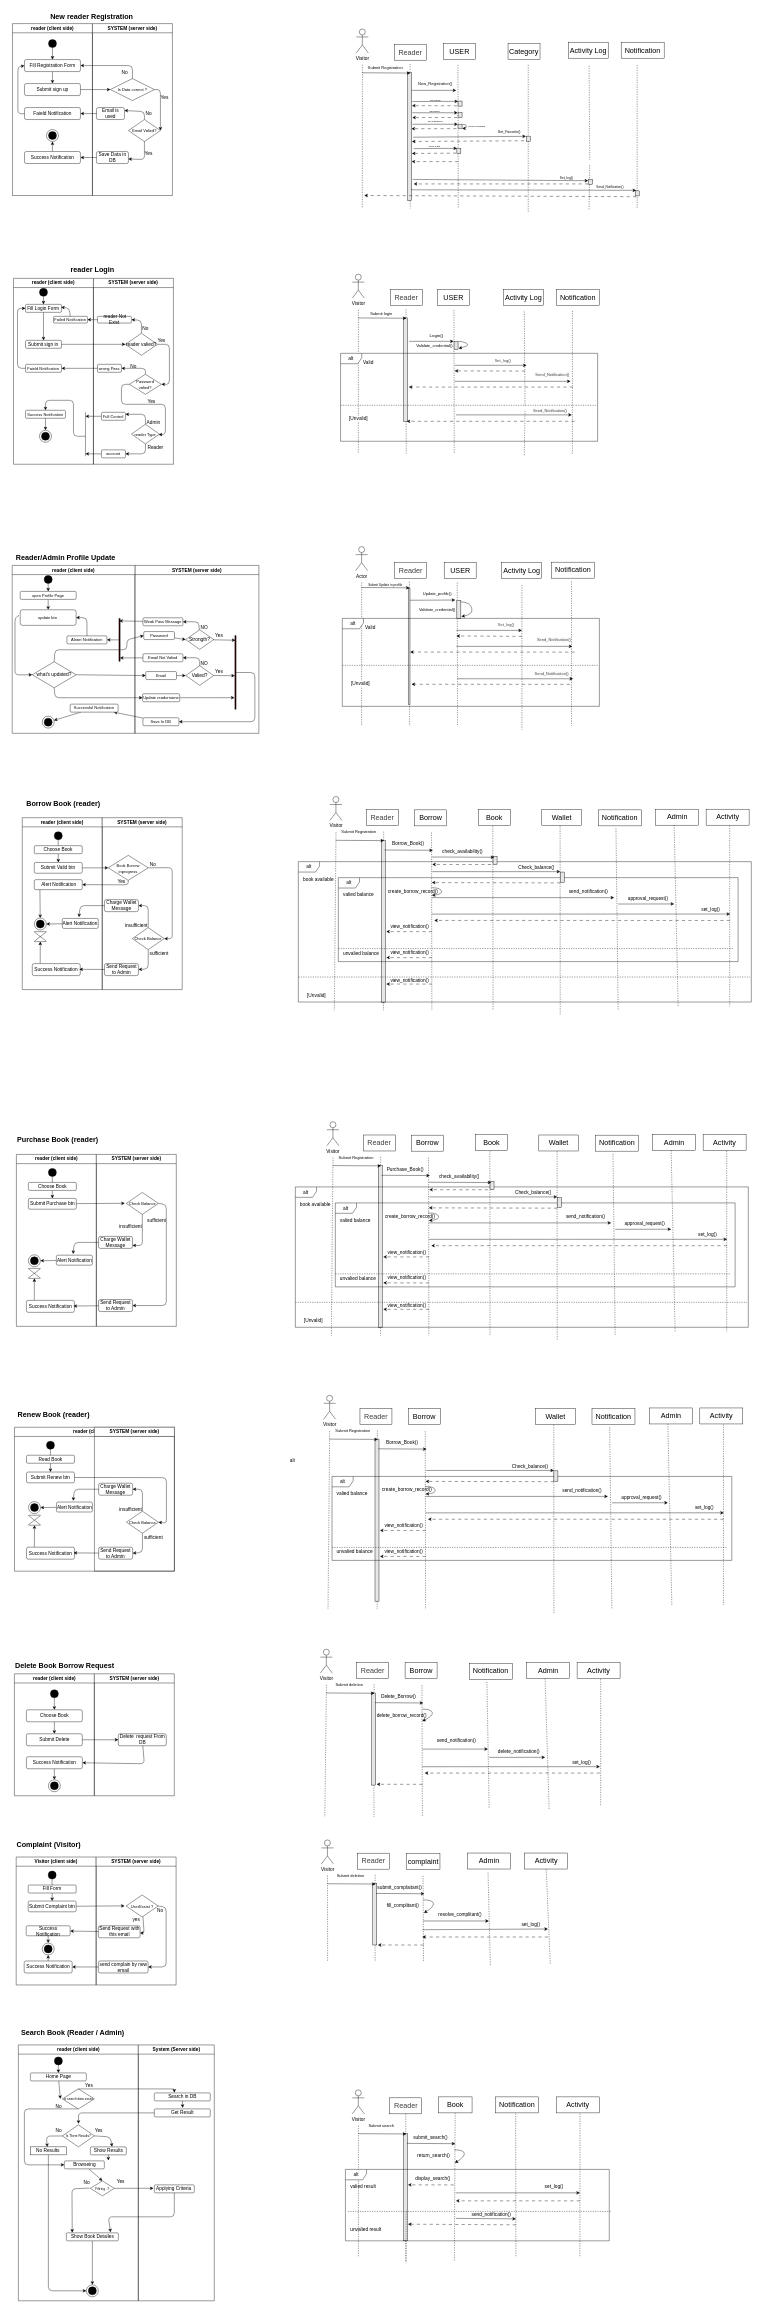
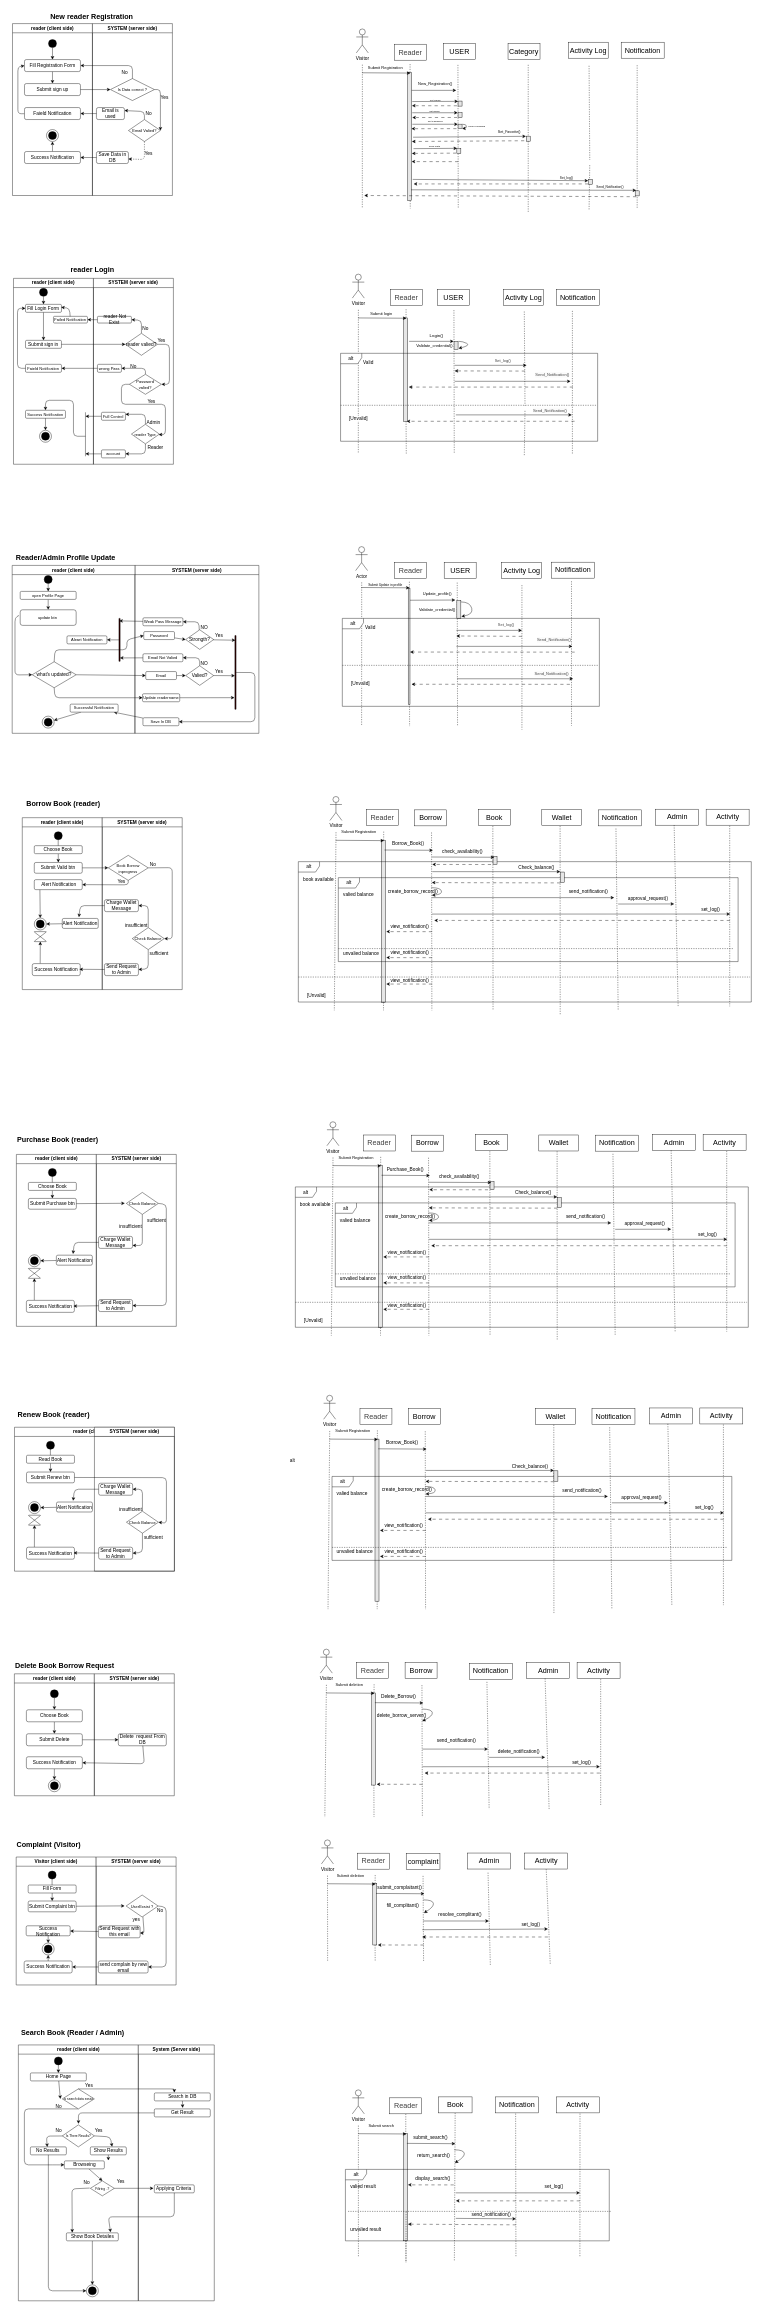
edge "Email Valied?" -> "Save Data in DB": style solid -> dashed
edge "Aleart Notification" -> "update btn": removed
node "delete_borrow_record()": label "delete_borrow_record()" -> "delete_borrow_server()"
node "No Results": shape rectangle -> rounded rectangle
